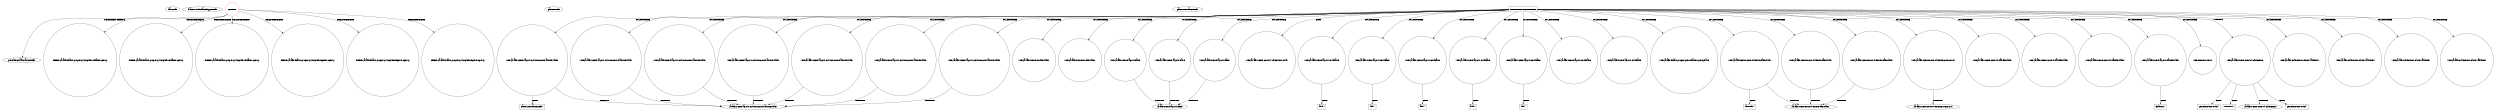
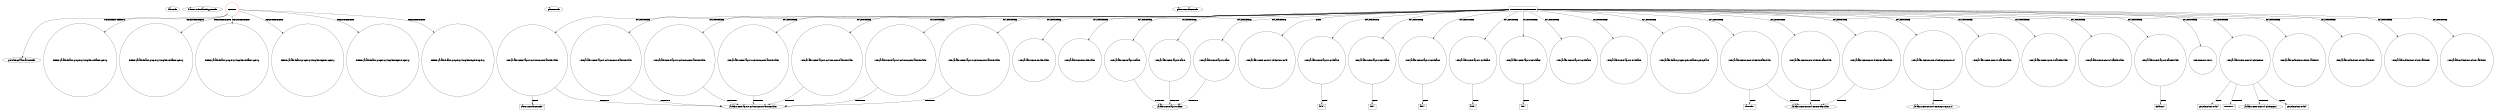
edge "METHOD_DECLARATION" -> "VAR:javafx.scene.control.ChoiceBox": label "METHOD" -> "INSTANTIATE"
edge "VAR:javafx.scene.control.ChoiceBox" -> "setItems()": label "CALL" -> "DECLARE"
